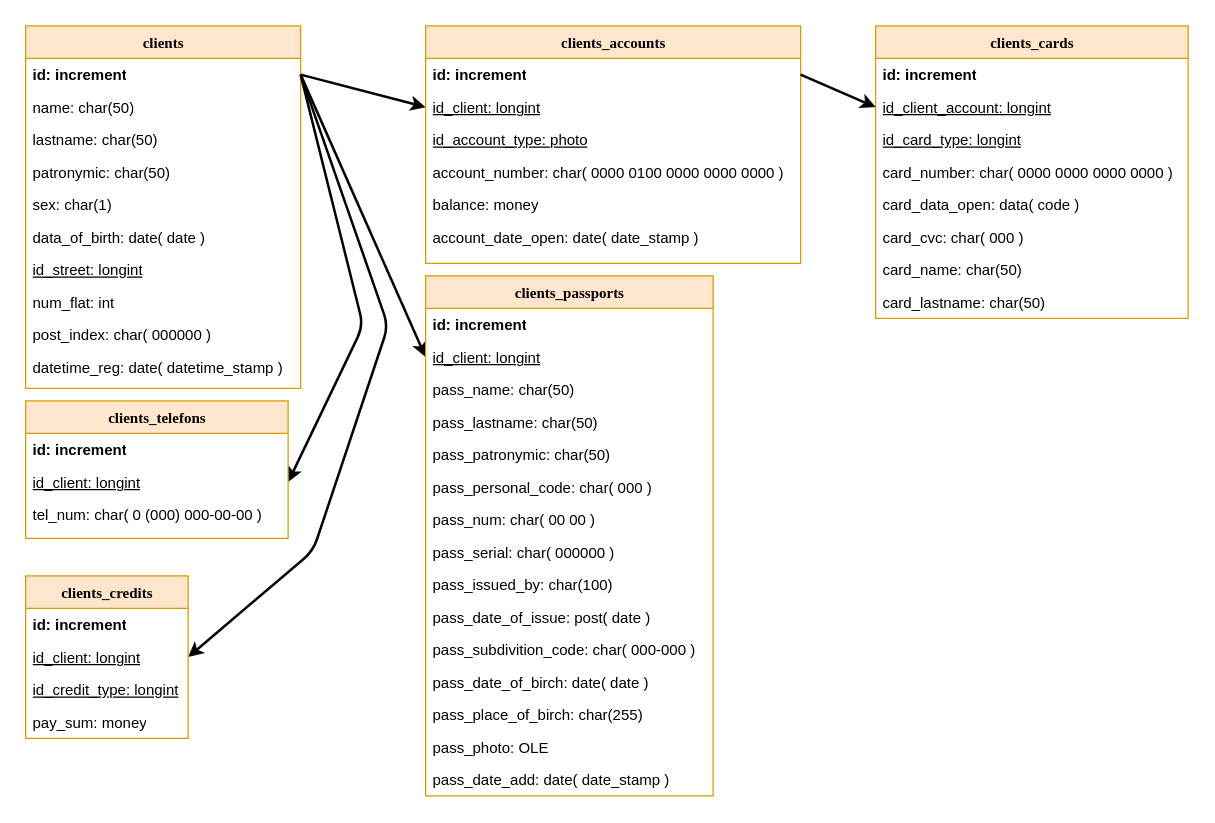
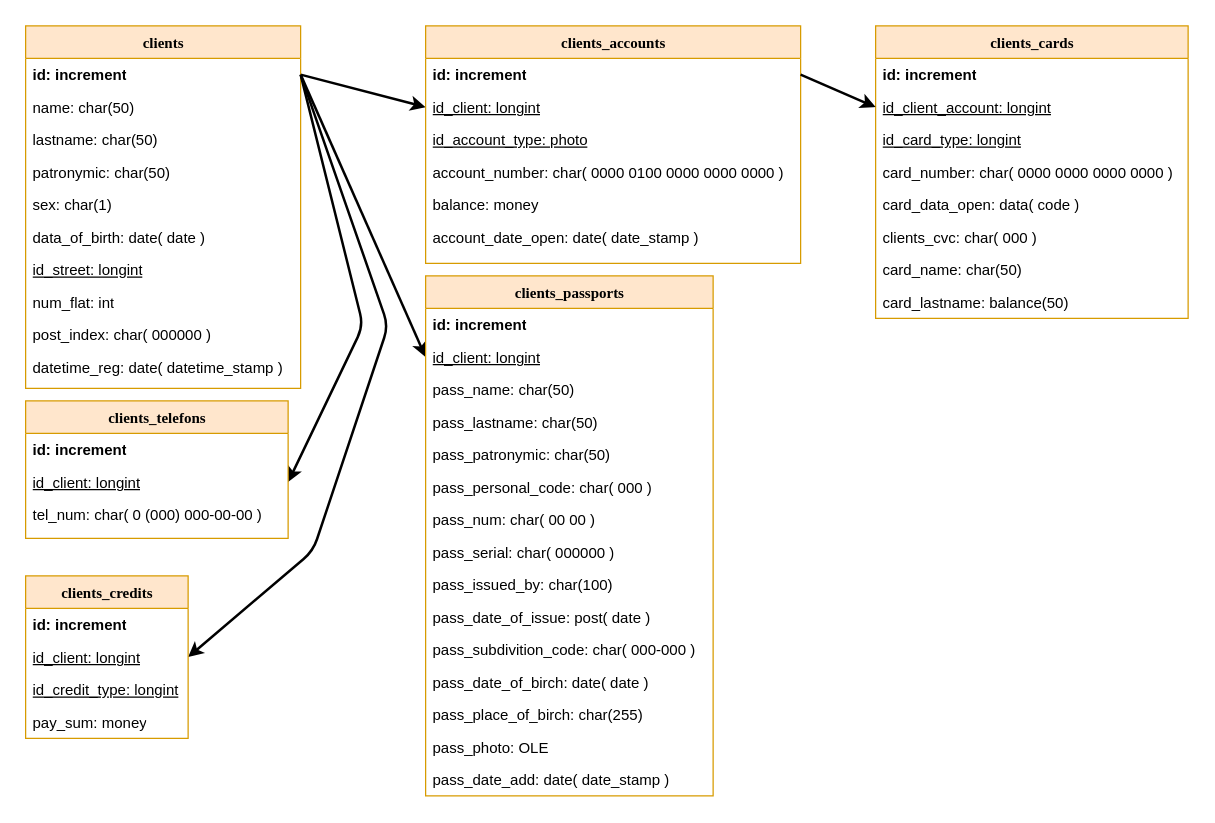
node "card_cvc: char( 000 )": label "card_cvc: char( 000 )" -> "clients_cvc: char( 000 )"
node "card_lastname: char(50)": label "card_lastname: char(50)" -> "card_lastname: balance(50)"
